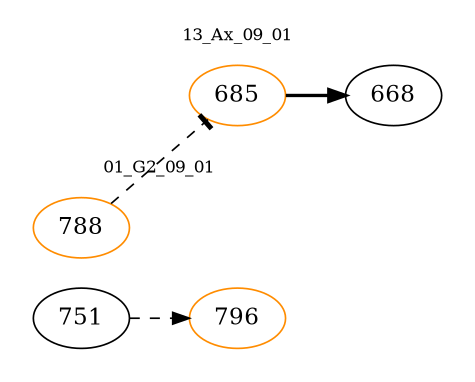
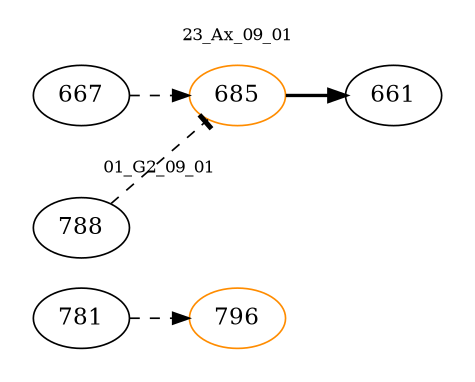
cluster "13_Ax_09_01": label "13_Ax_09_01" -> "23_Ax_09_01"
node "667": added
node "668": label "668" -> "661"
node "788": color darkorange -> black
node "751": label "751" -> "781"
